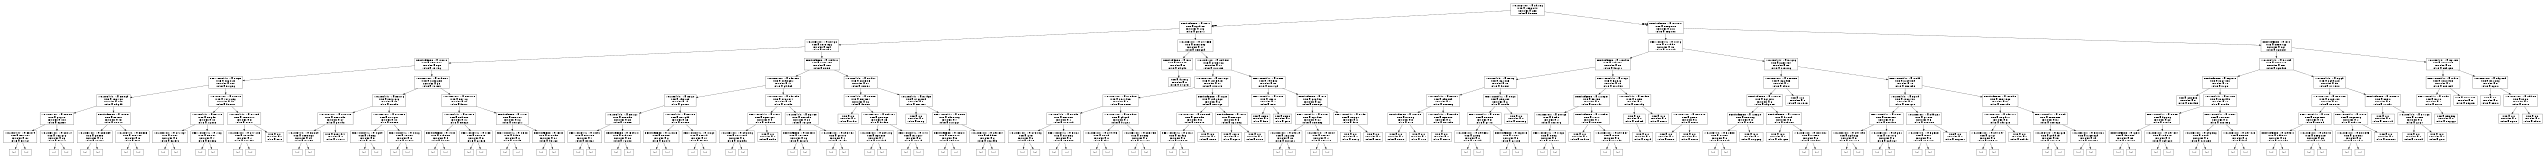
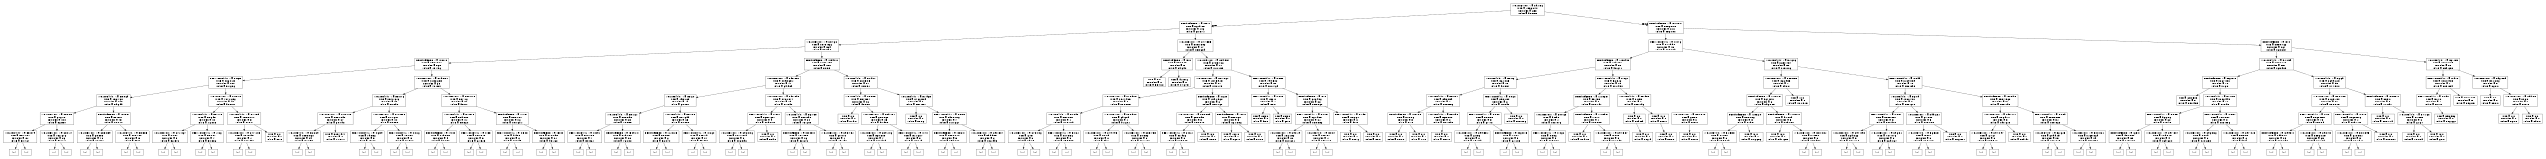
node "mse = 0.0 samples = 1 value = 53.722": added
edge "WOA_TEMP_K <= 300.542 mse = 625.0 samples = 2 value = 225.0" -> "mse = 0.0 samples = 1 value = 250.0": now "mse = -0.0 samples = 1 value = 108.4" -> "mse = 0.0 samples = 1 value = 250.0"
